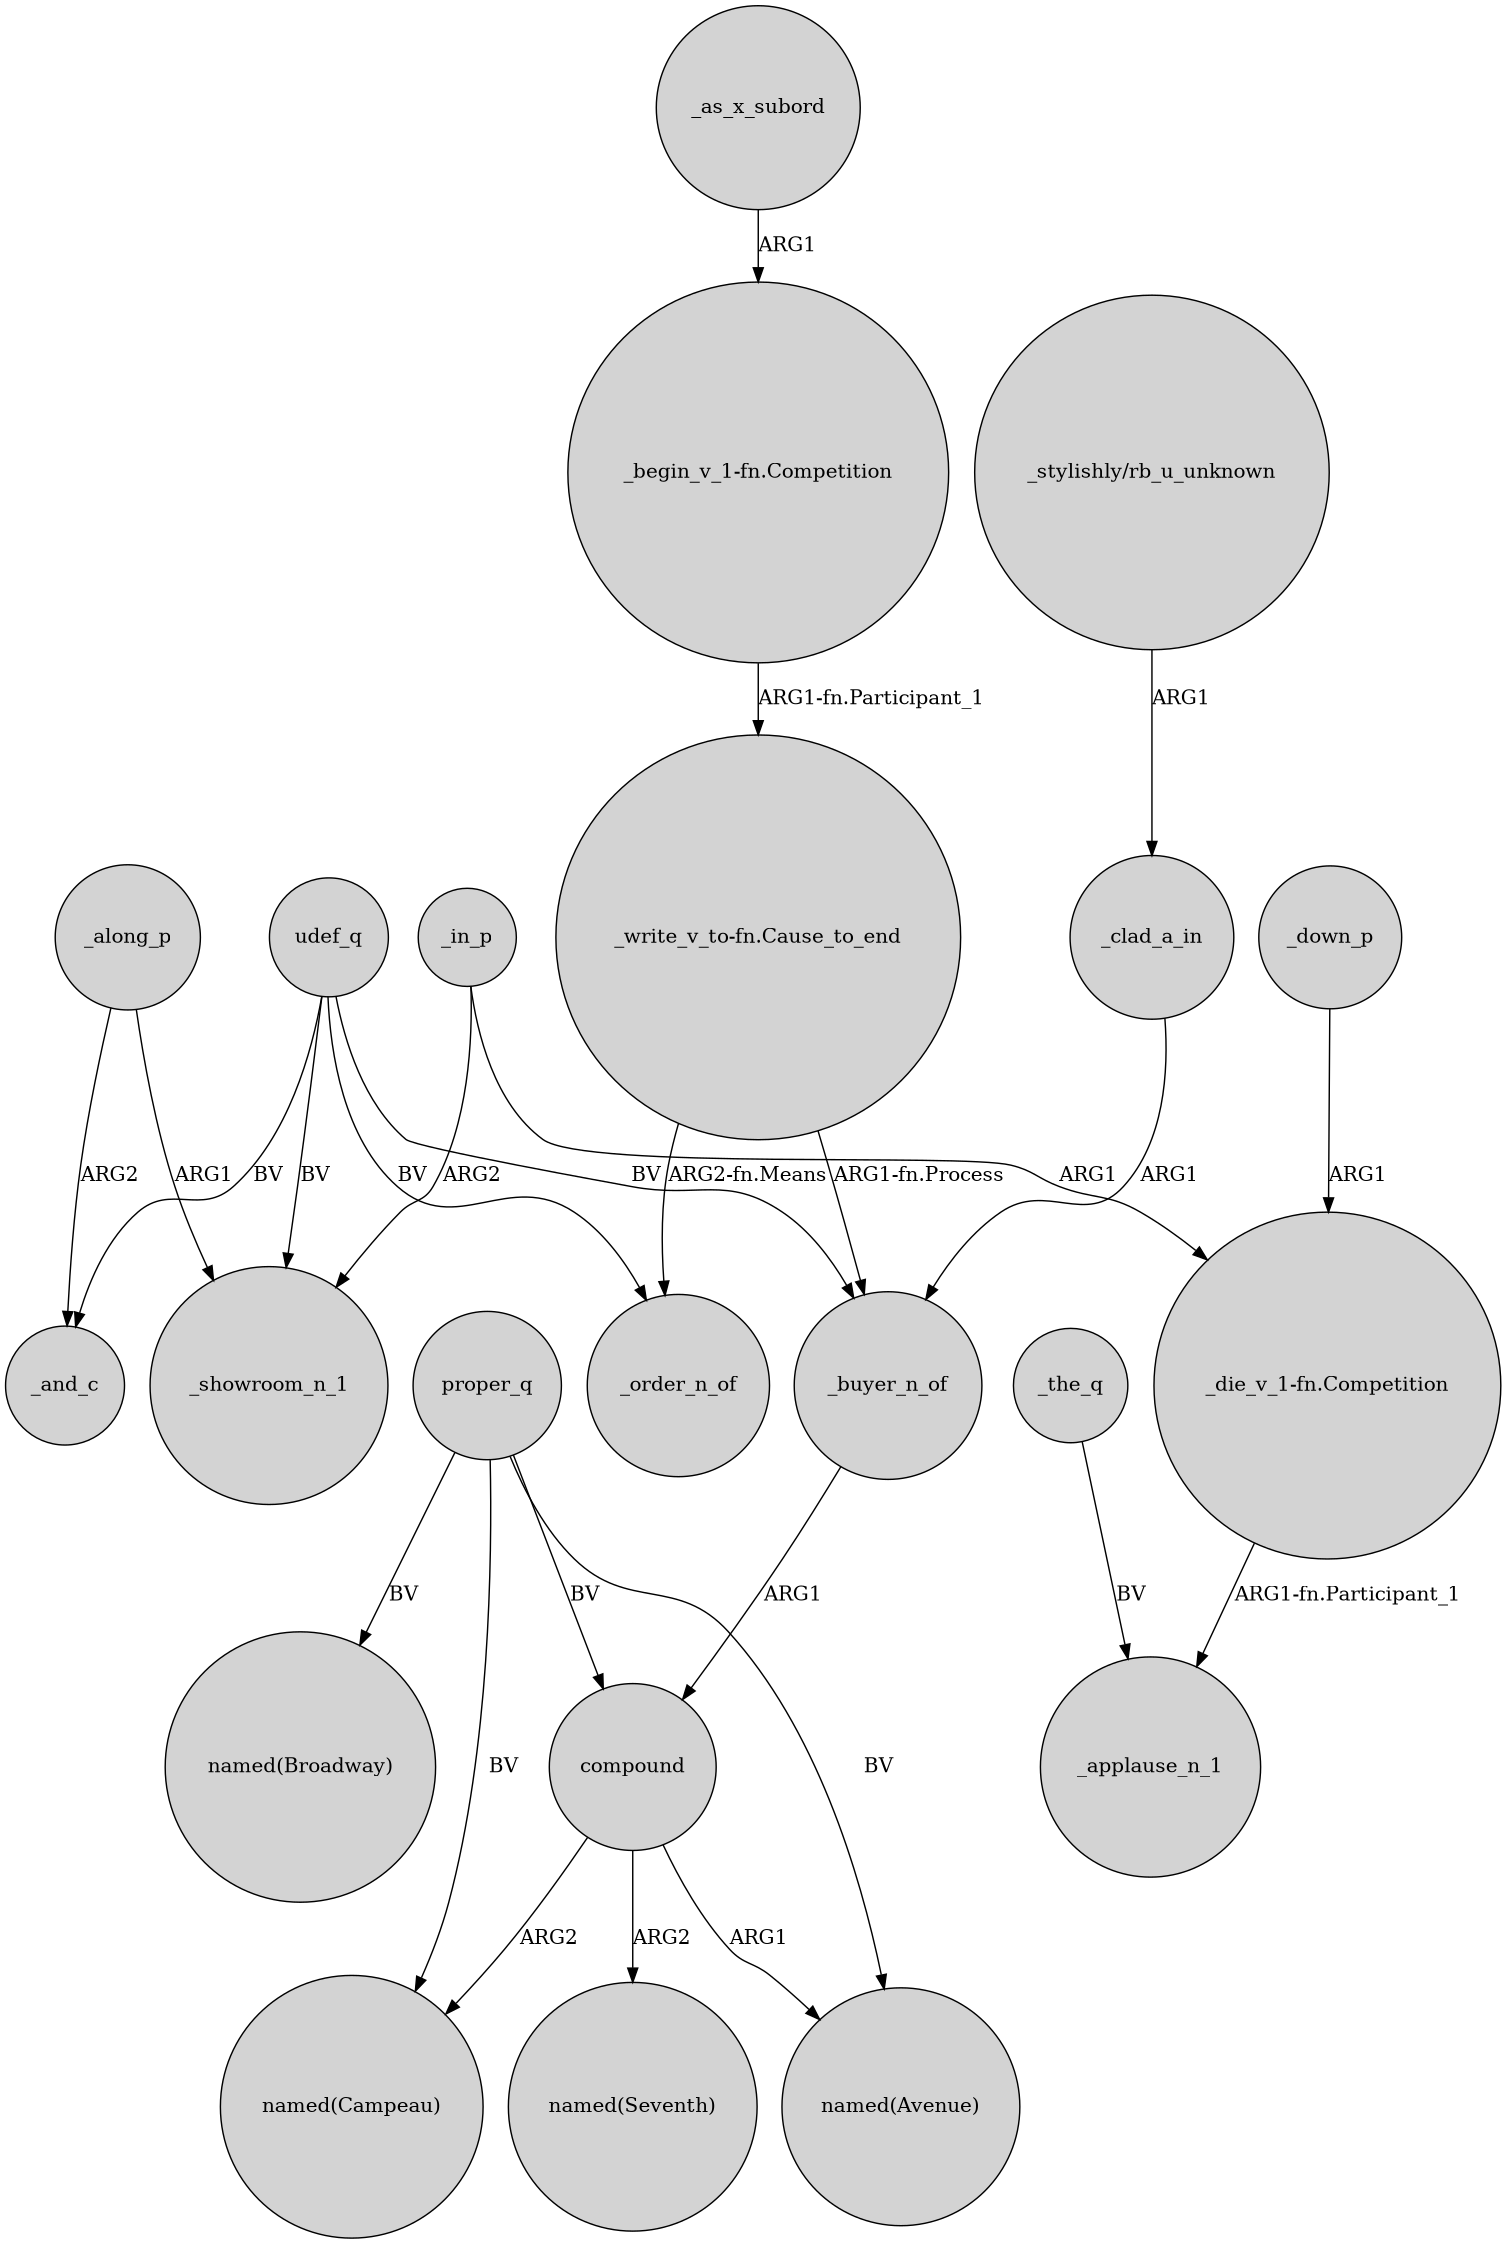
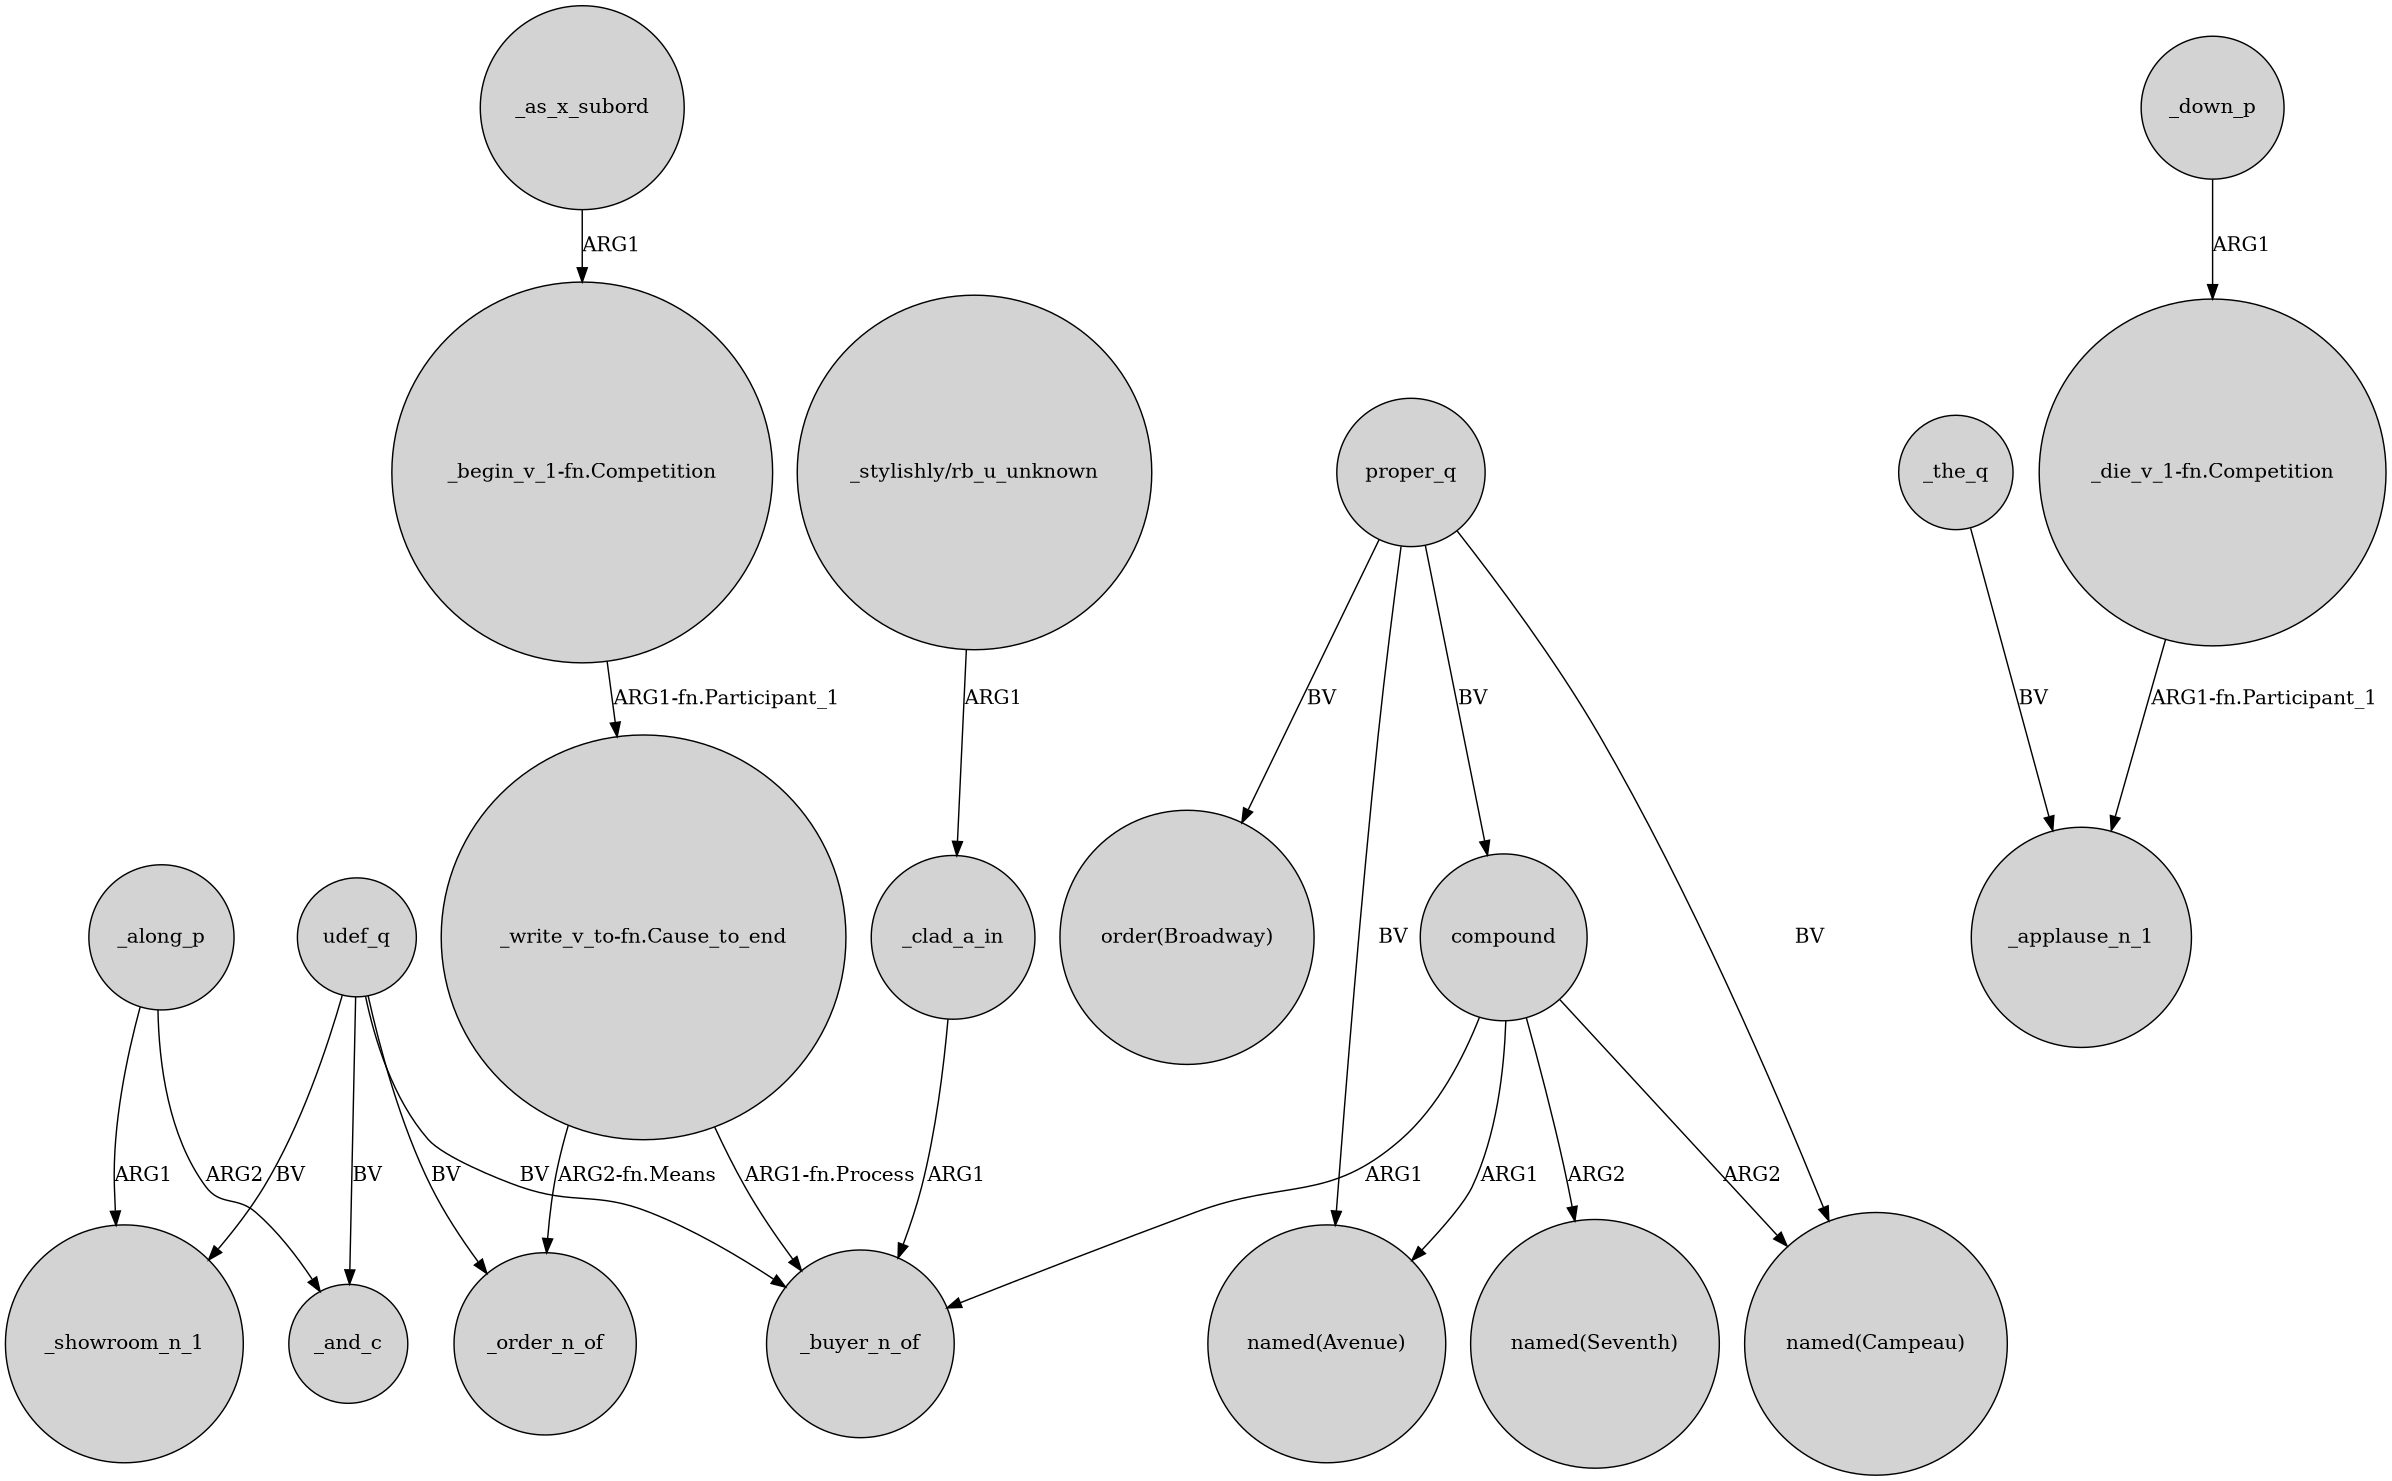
node "_in_p": removed
edge "_buyer_n_of" -> "compound": reversed
node "named(Broadway)": label "named(Broadway)" -> "order(Broadway)"
